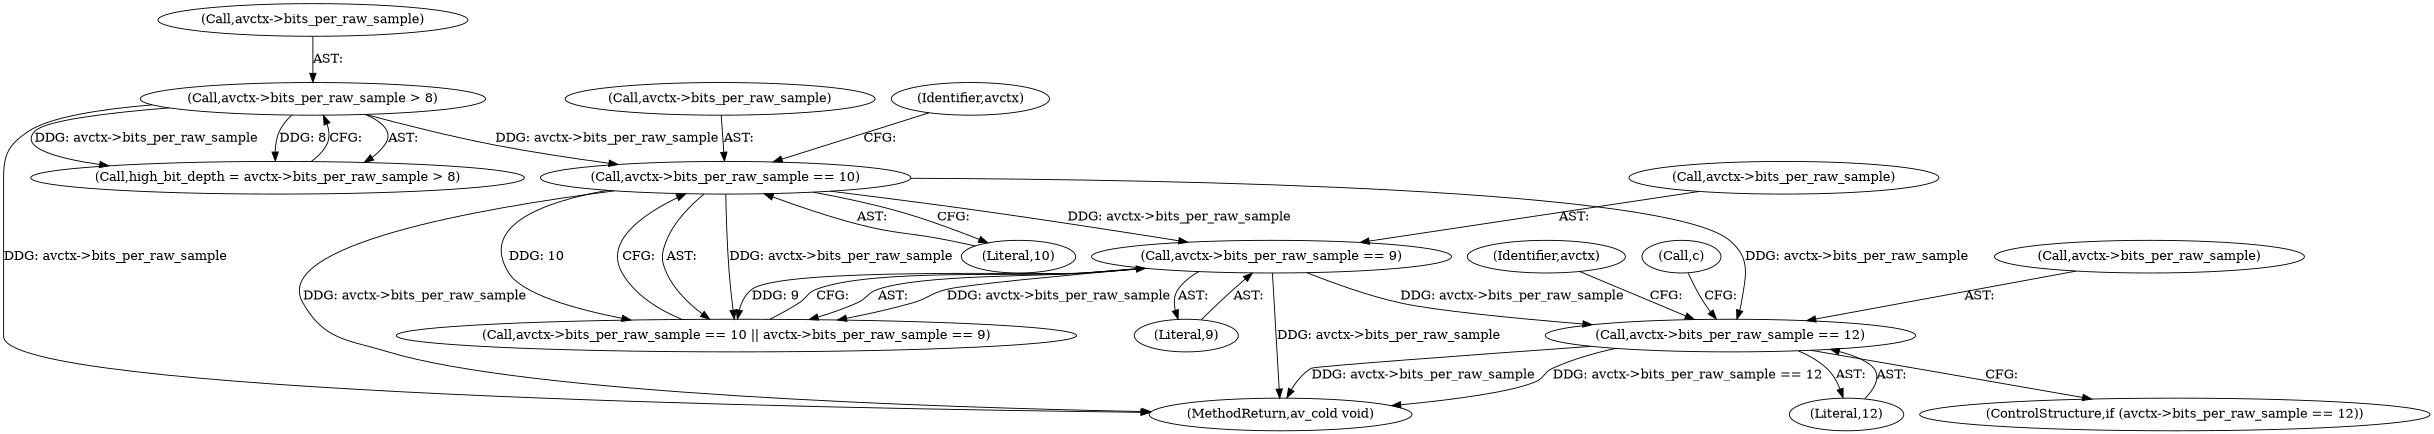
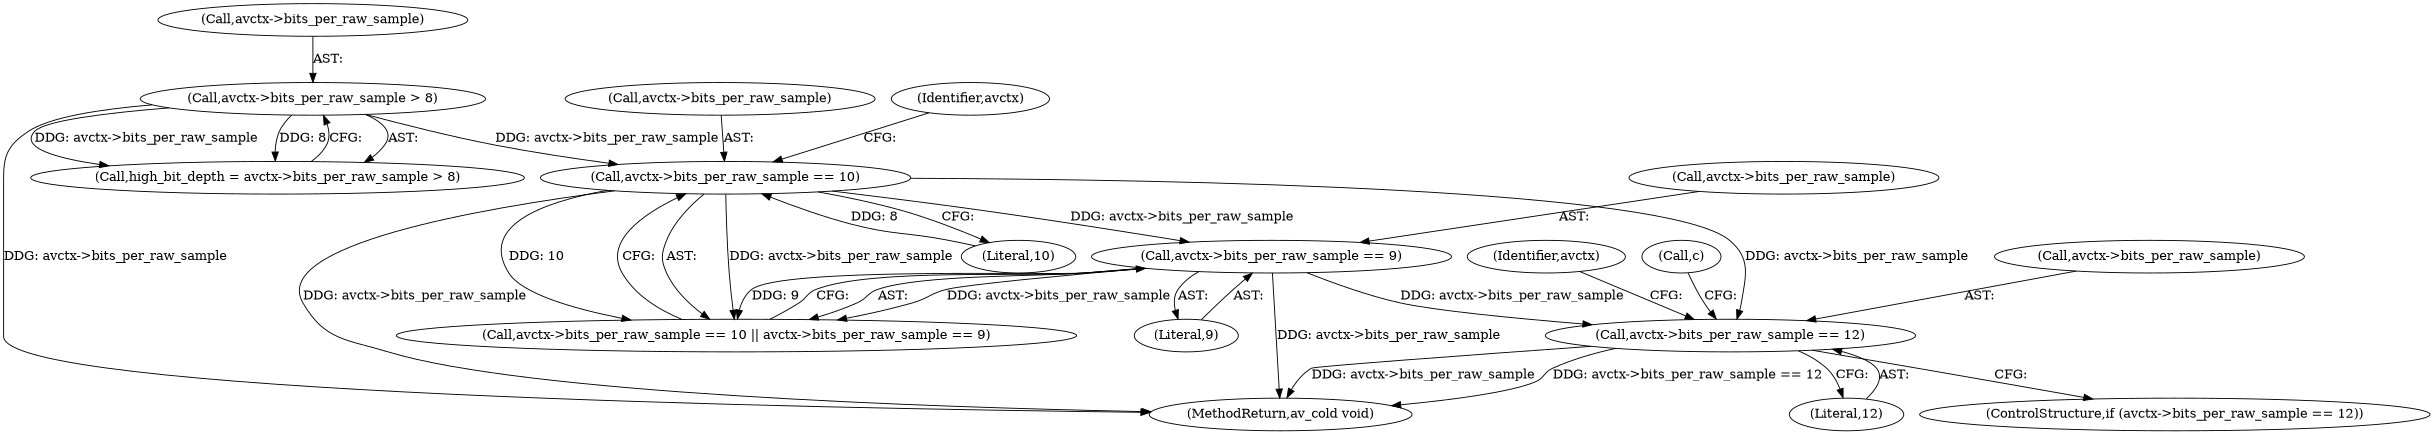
edge "(Literal,10)" -> "(Call,avctx->bits_per_raw_sample == 10)": label "AST: " -> "DDG: 8"
edge "(Call,avctx->bits_per_raw_sample == 12)" -> "(Literal,12)": label "AST: " -> "CFG: "
